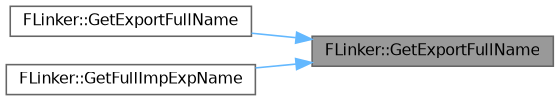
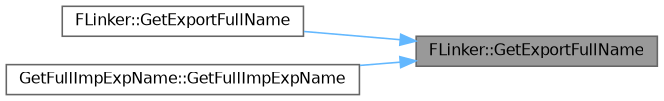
node "FLinker::GetFullImpExpName": label "FLinker::GetFullImpExpName" -> "GetFullImpExpName::GetFullImpExpName"
